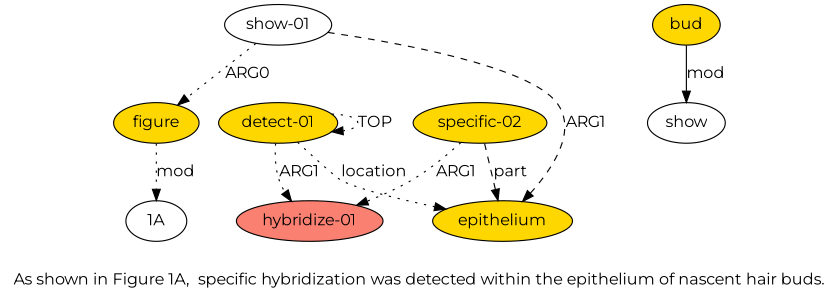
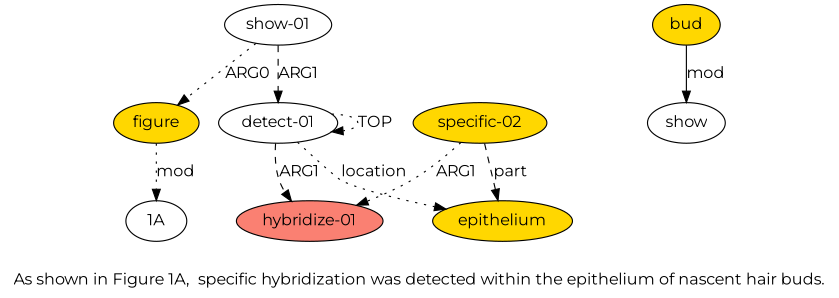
edge "show-01" -> "epithelium": now "show-01" -> "detect-01"
node "detect-01": fillcolor gold -> white
edge "detect-01" -> "hybridize-01": style dotted -> dashed
